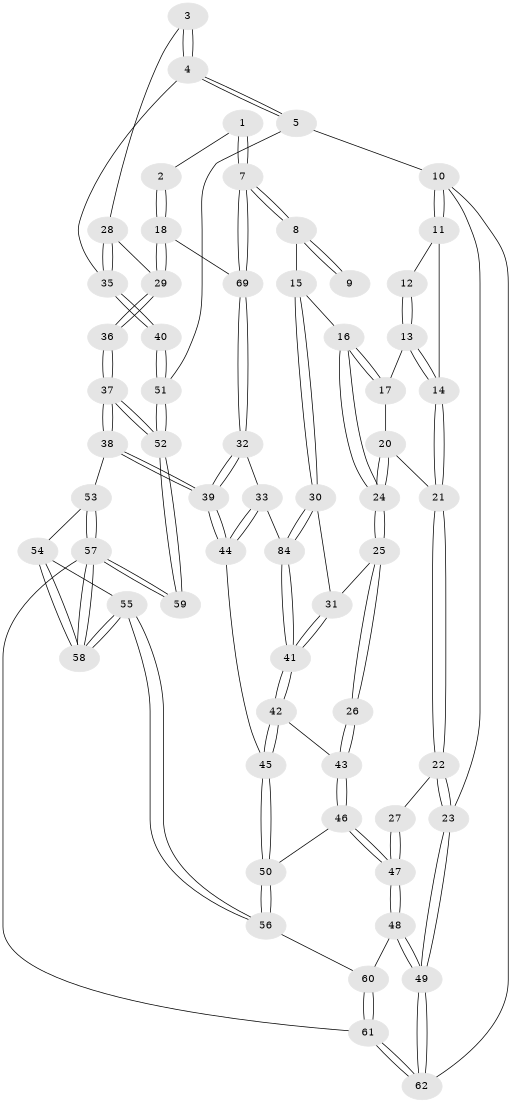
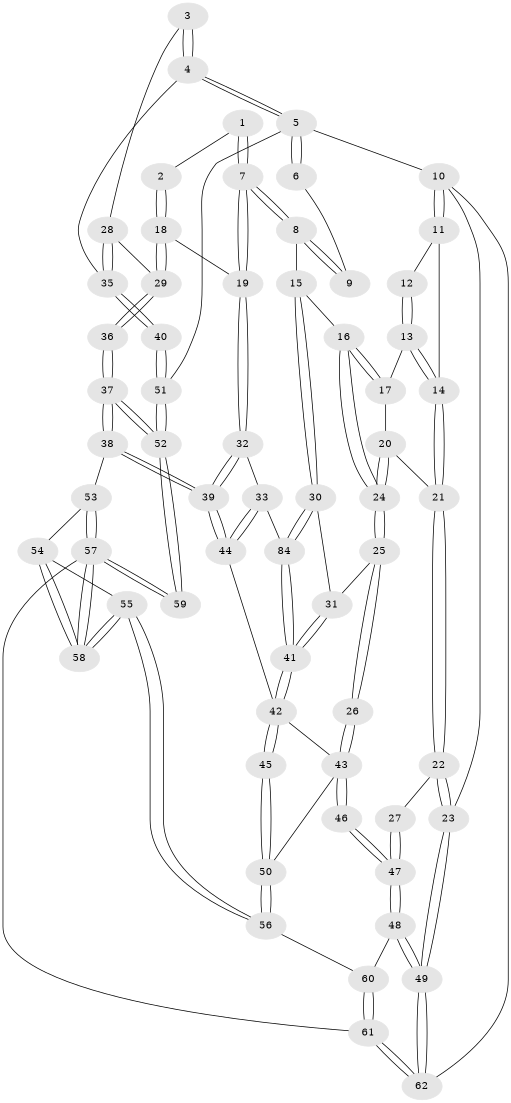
node "6": added
node "69": label "69" -> "19"
edge "44" -- "45": now "44" -- "42"
edge "46" -- "50": now "43" -- "50"
